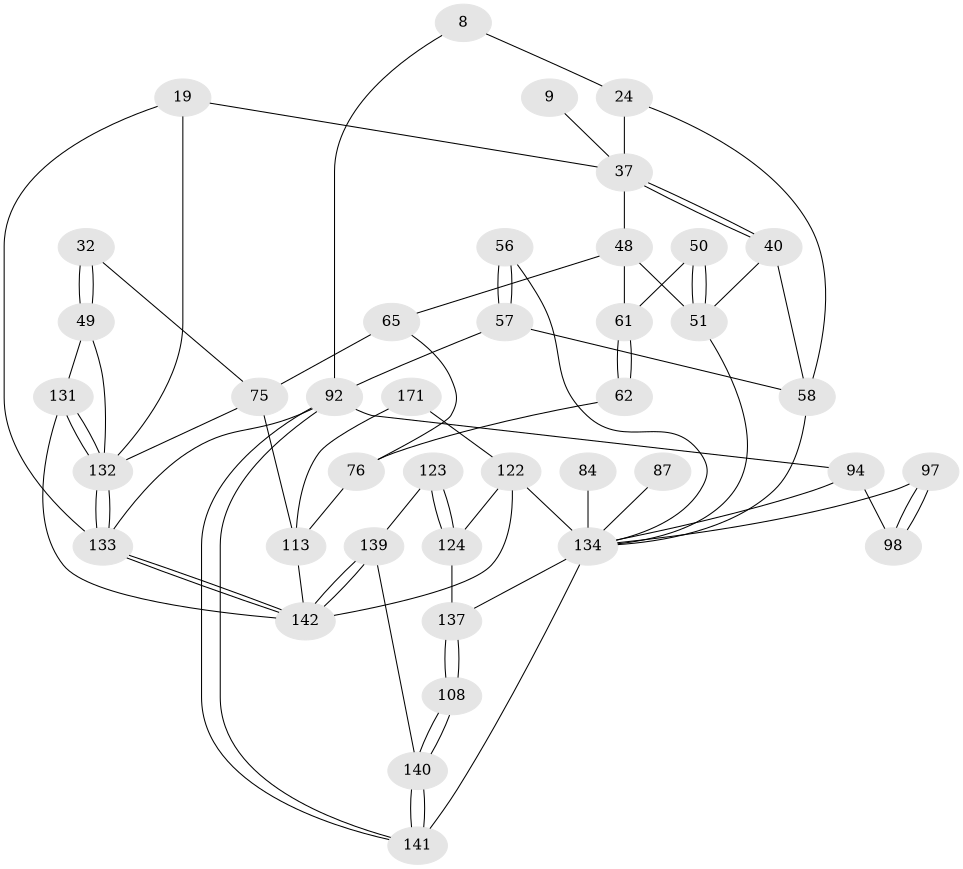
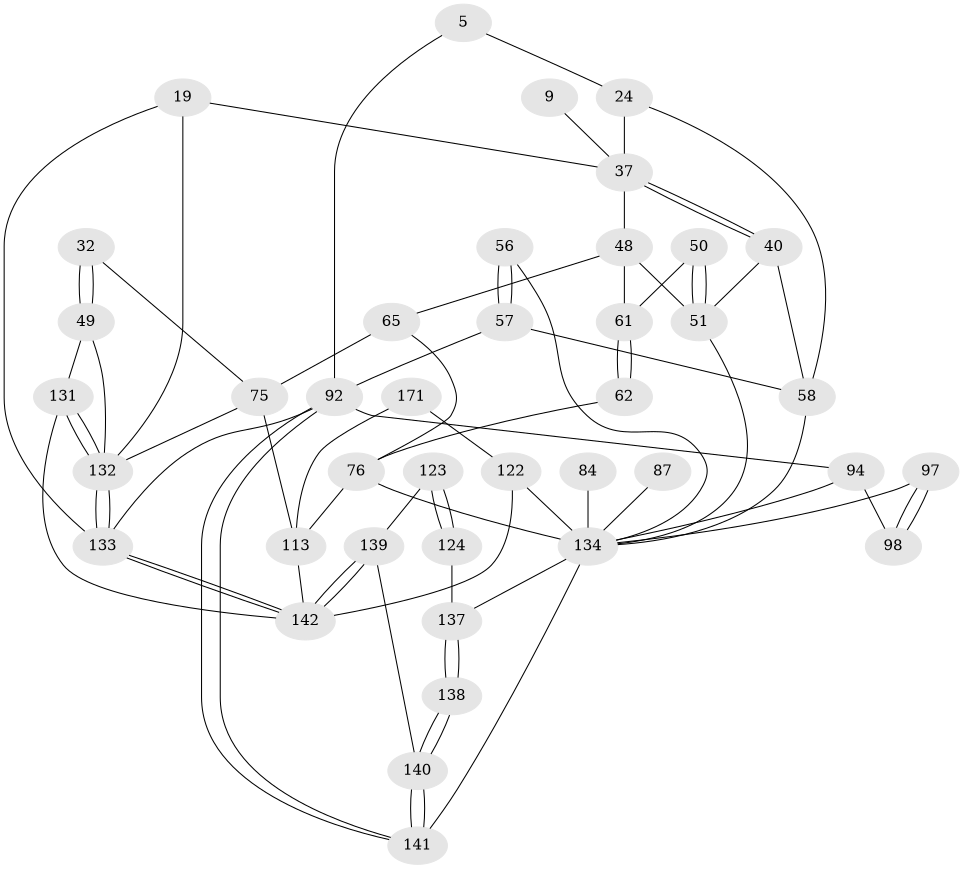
node "8": label "8" -> "5"
edge "122" -- "124": removed
edge "76" -- "134": added
node "108": label "108" -> "138"
